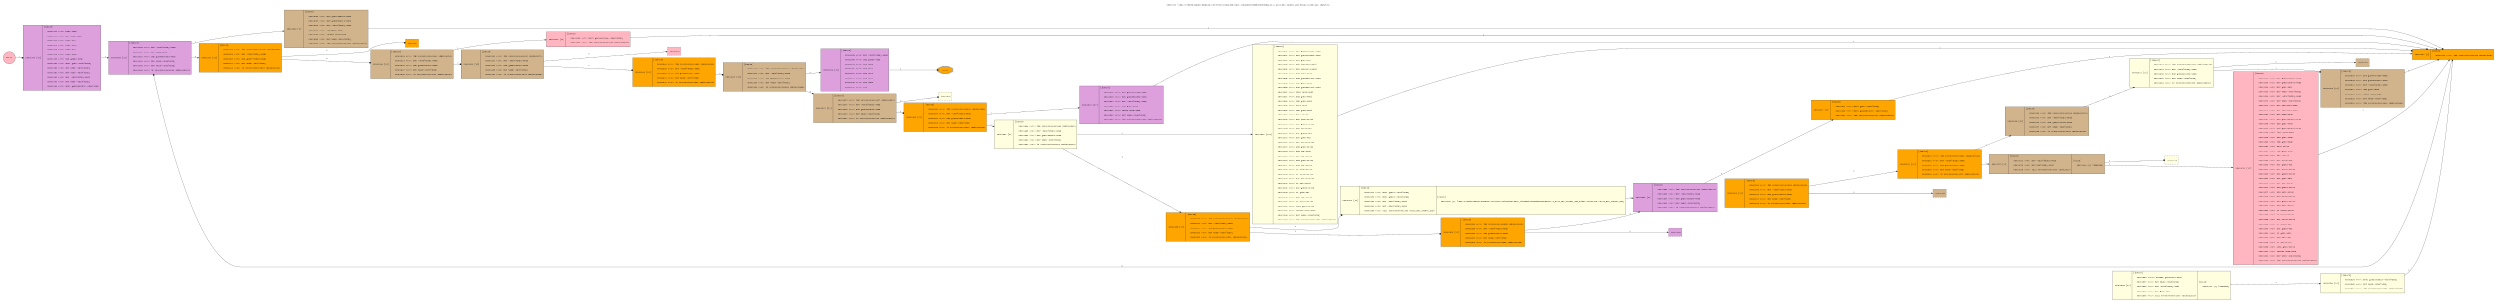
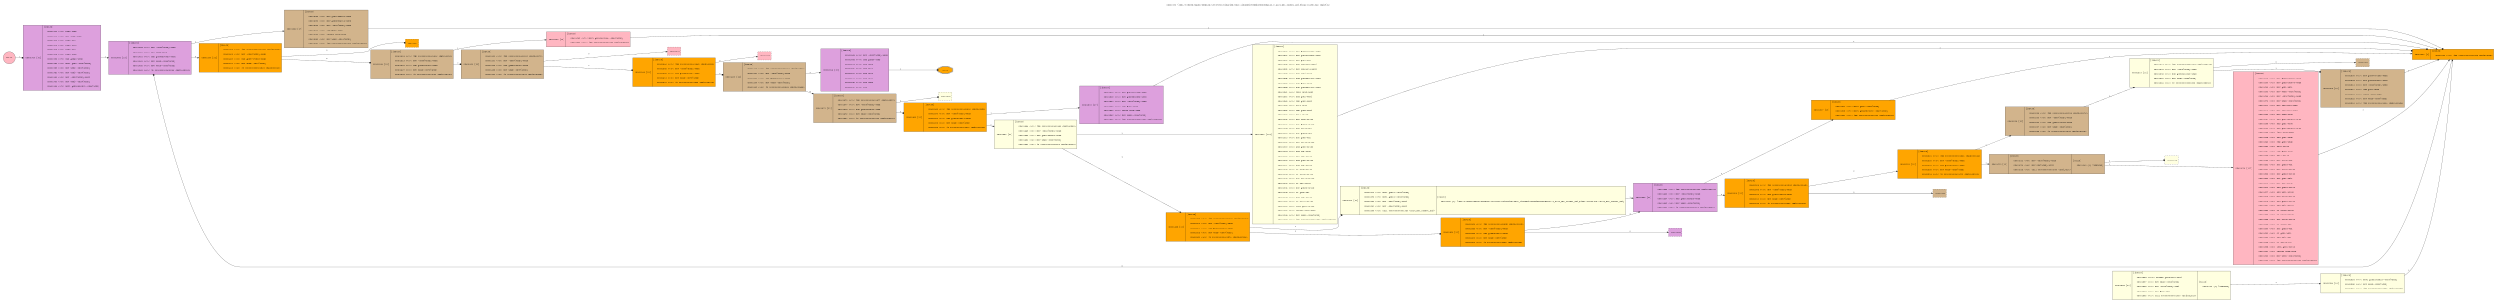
node "0x401df8": added
edge "0x401aef [25]" -> "0x401b08 [25]": added, label "2"
